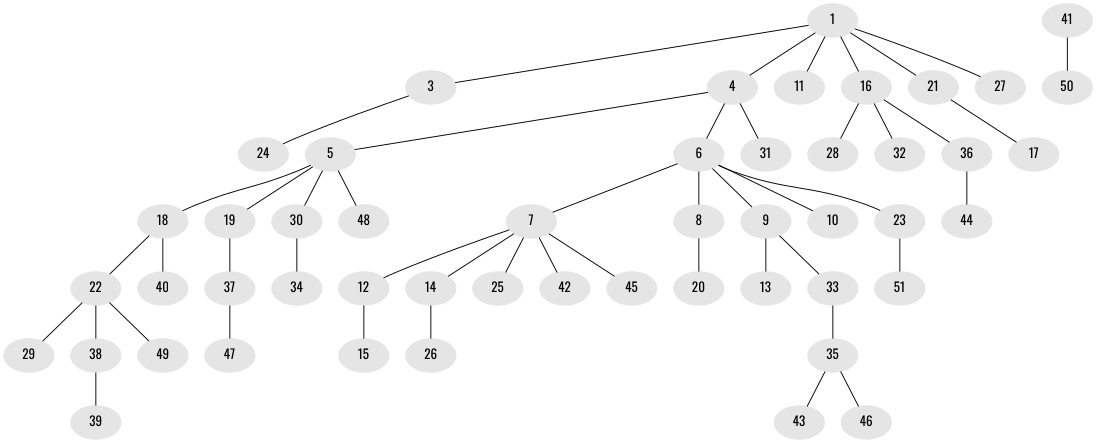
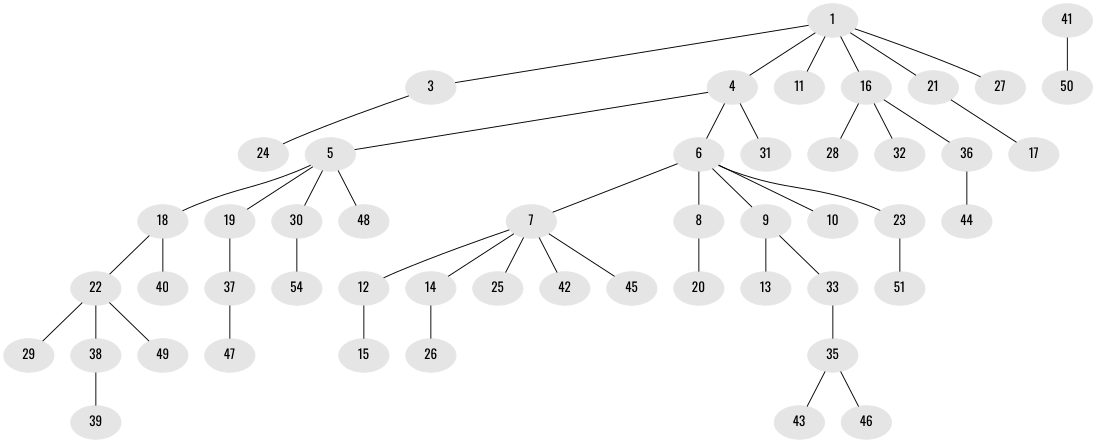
node "34": label "34" -> "54"
